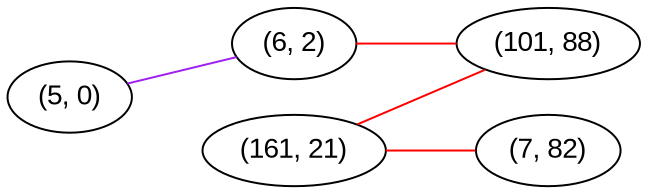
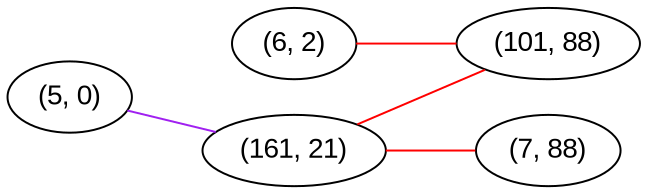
edge "(6, 2)" -- "(5, 0)": now "(161, 21)" -- "(5, 0)"
node "(7, 82)": label "(7, 82)" -> "(7, 88)"
